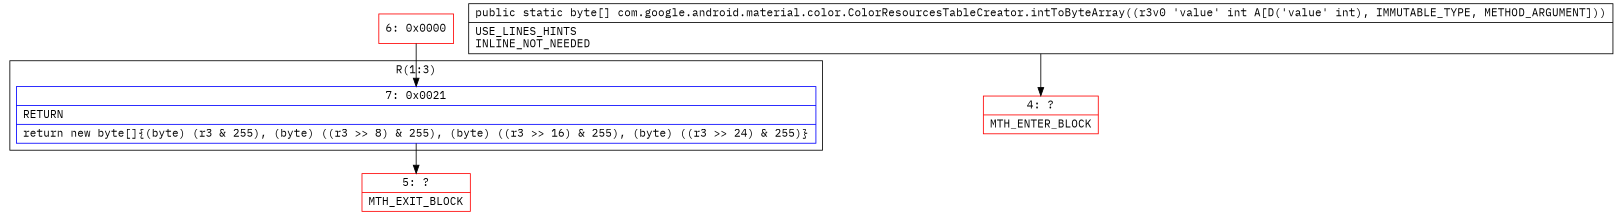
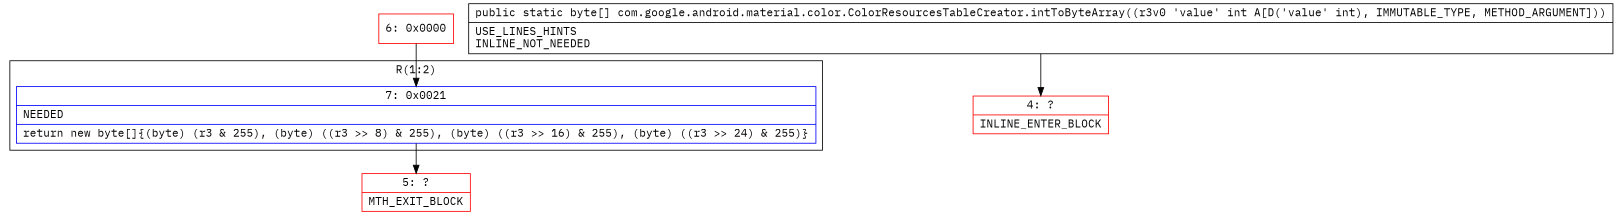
cluster "R(1:3)": label "R(1:3)" -> "R(1:2)"
node "7: 0x0021": text "RETURN" -> "NEEDED"
node "4: ?": text "MTH_ENTER_BLOCK" -> "INLINE_ENTER_BLOCK"
